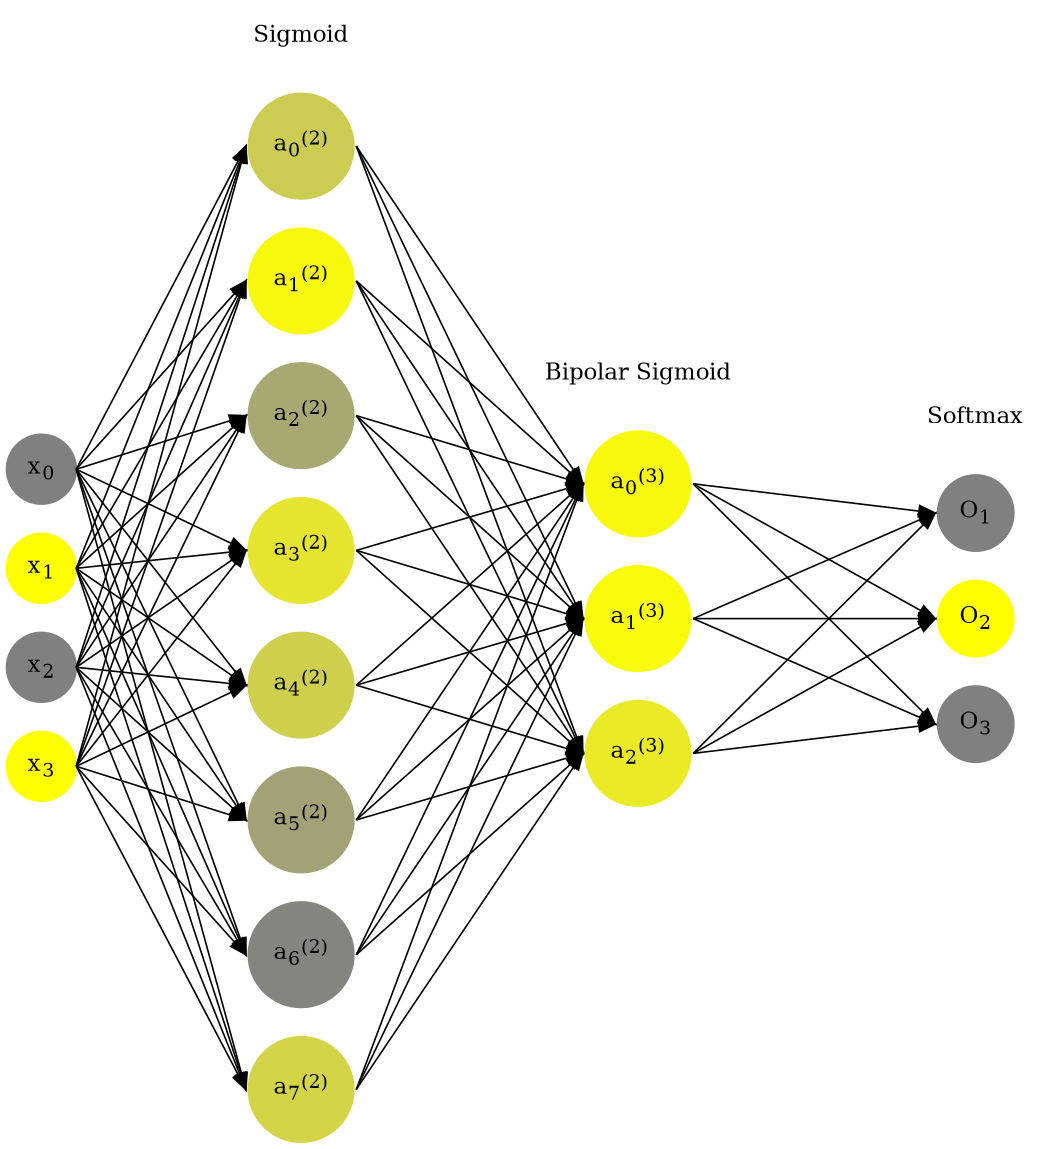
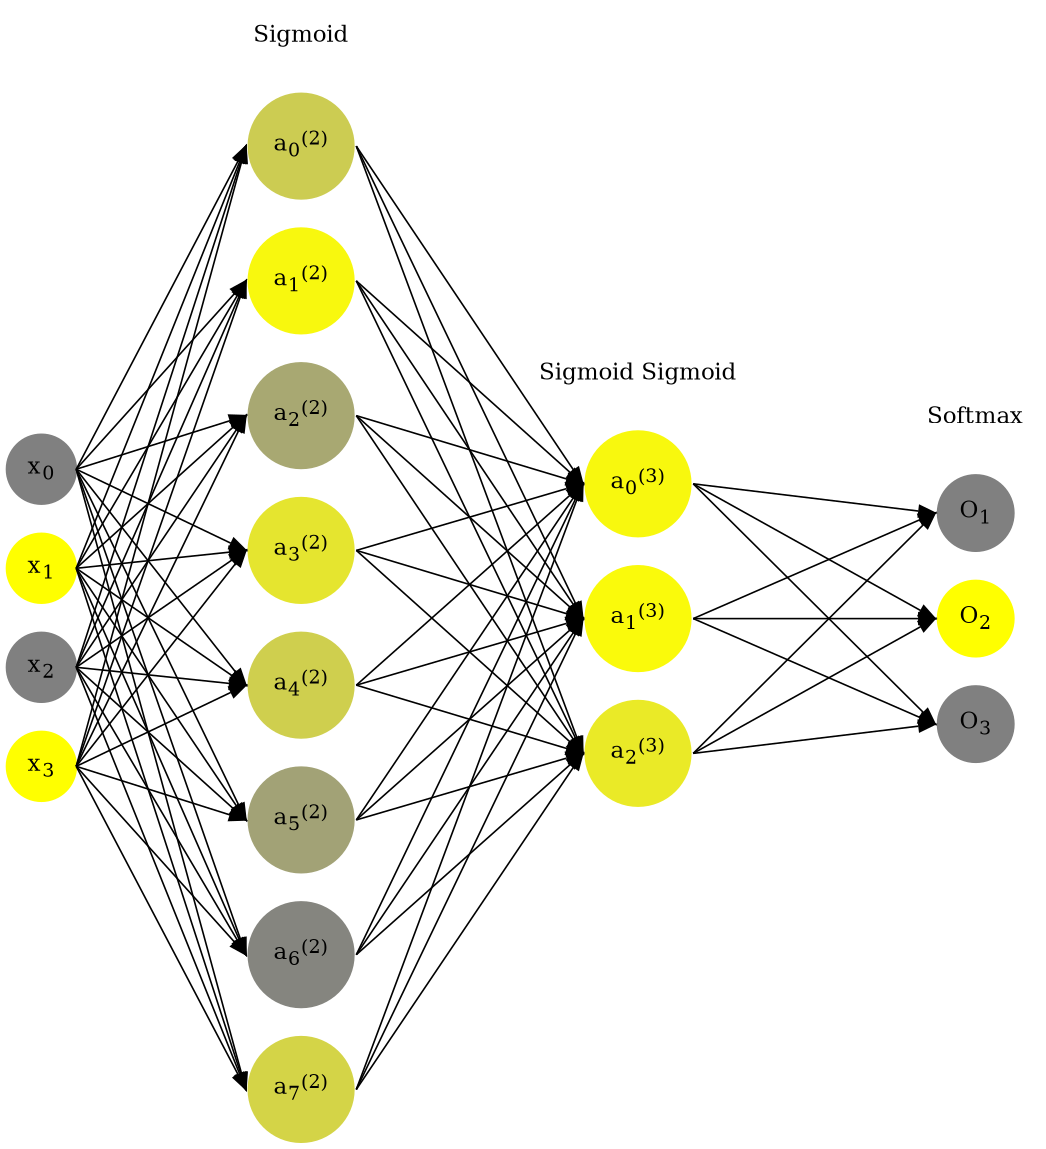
node "Bipolar Sigmoid": label "Bipolar Sigmoid" -> "Sigmoid Sigmoid"
